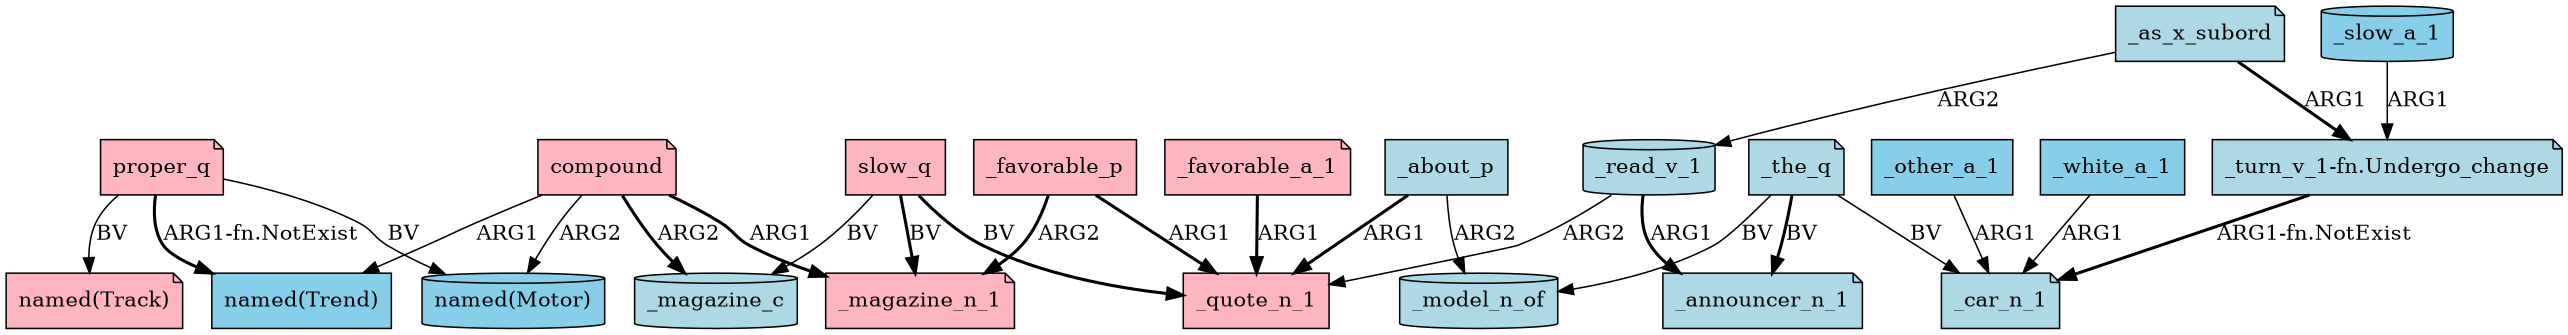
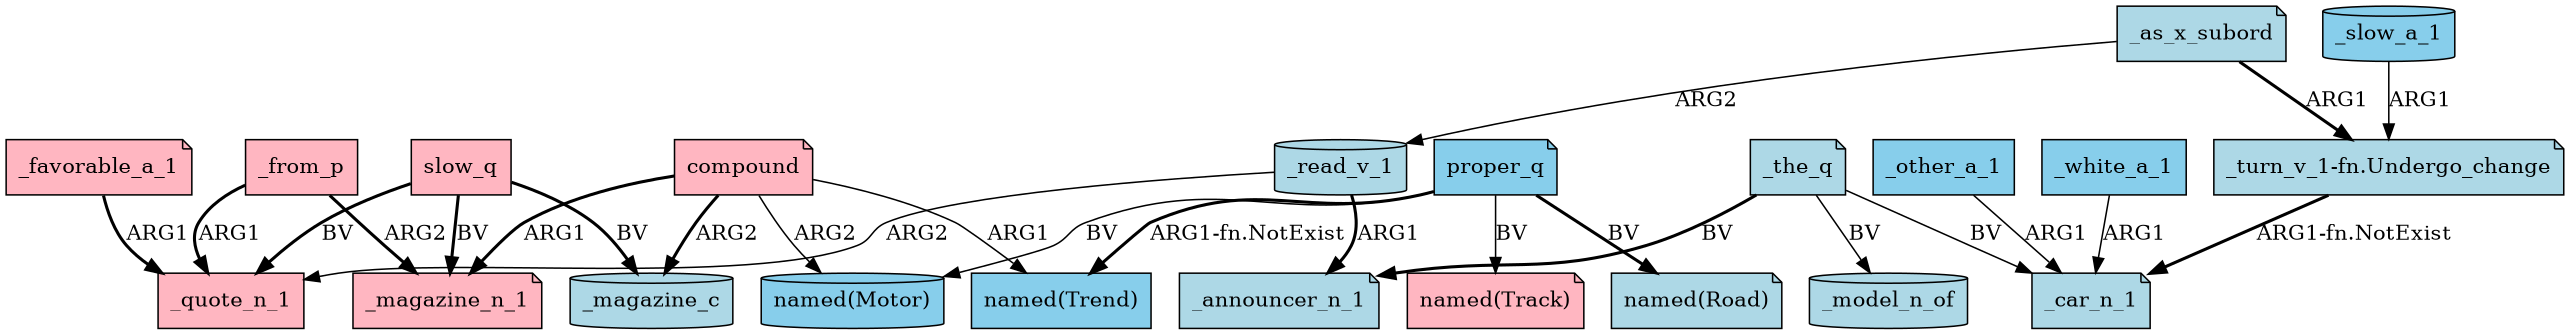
node "proper_q": fillcolor lightpink -> skyblue
node "_favorable_p": label "_favorable_p" -> "_from_p"
node "_about_p": removed
edge "slow_q" -> "_magazine_c": style solid -> bold
node "named(Road)": added
